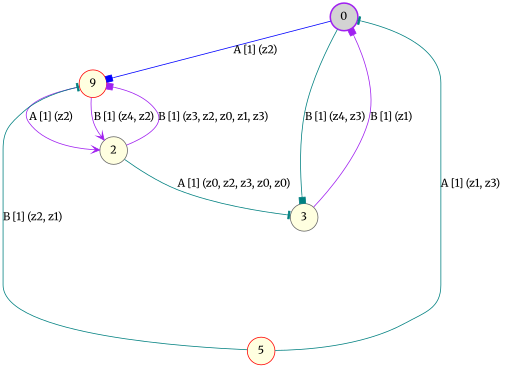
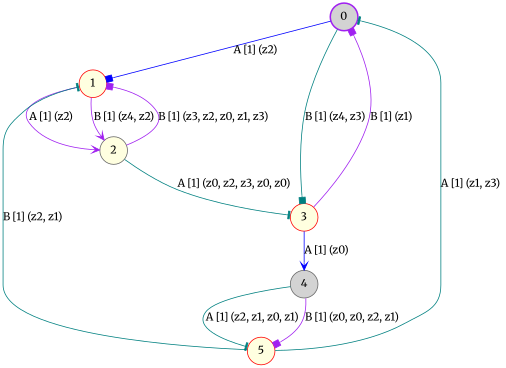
node "9": label "9" -> "1"
node "3": color gray40 -> red
node "4": added
